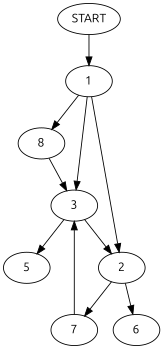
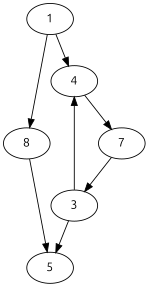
node "START": removed
edge "1" -> "3": removed
edge "8" -> "3": now "8" -> "5"
node "2": label "2" -> "4"
node "6": removed
